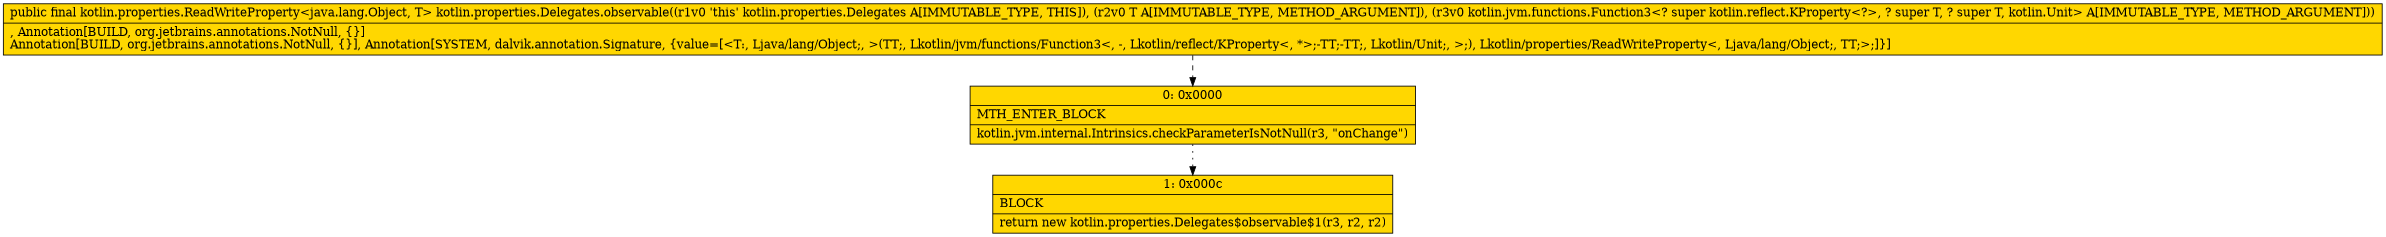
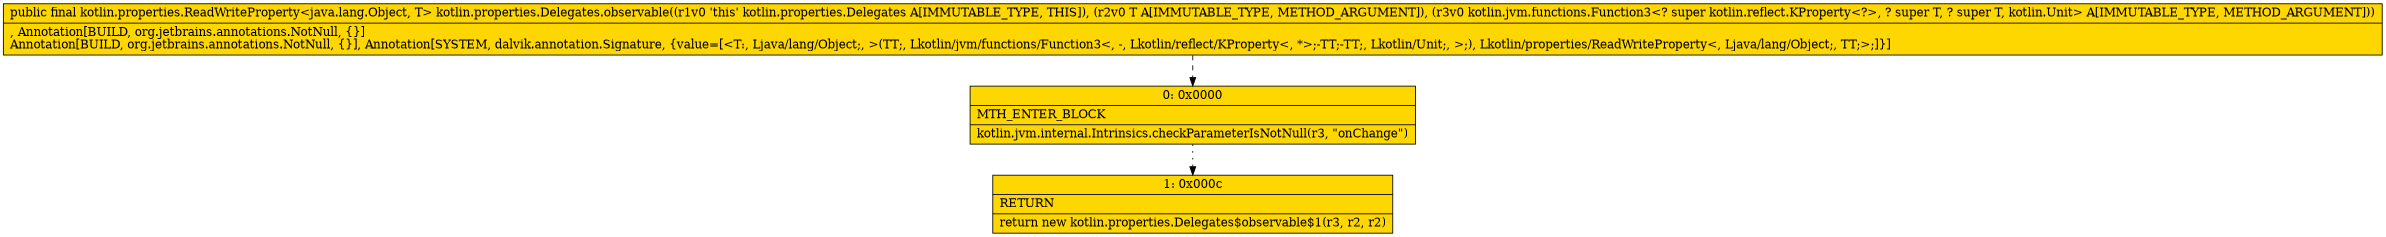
node "1: 0x000c": text "BLOCK" -> "RETURN"
